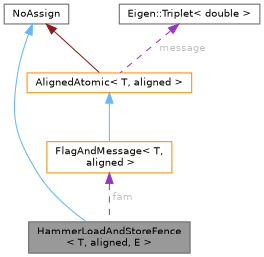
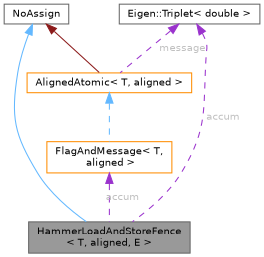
edge "FlagAndMessage< T, aligned >" -> "AlignedAtomic< T, aligned >": style solid -> dashed
edge "HammerLoadAndStoreFence < T, aligned, E >" -> "Eigen::Triplet< double >": added, label "accum"
edge "HammerLoadAndStoreFence < T, aligned, E >" -> "FlagAndMessage< T, aligned >": label " fam" -> " accum"
